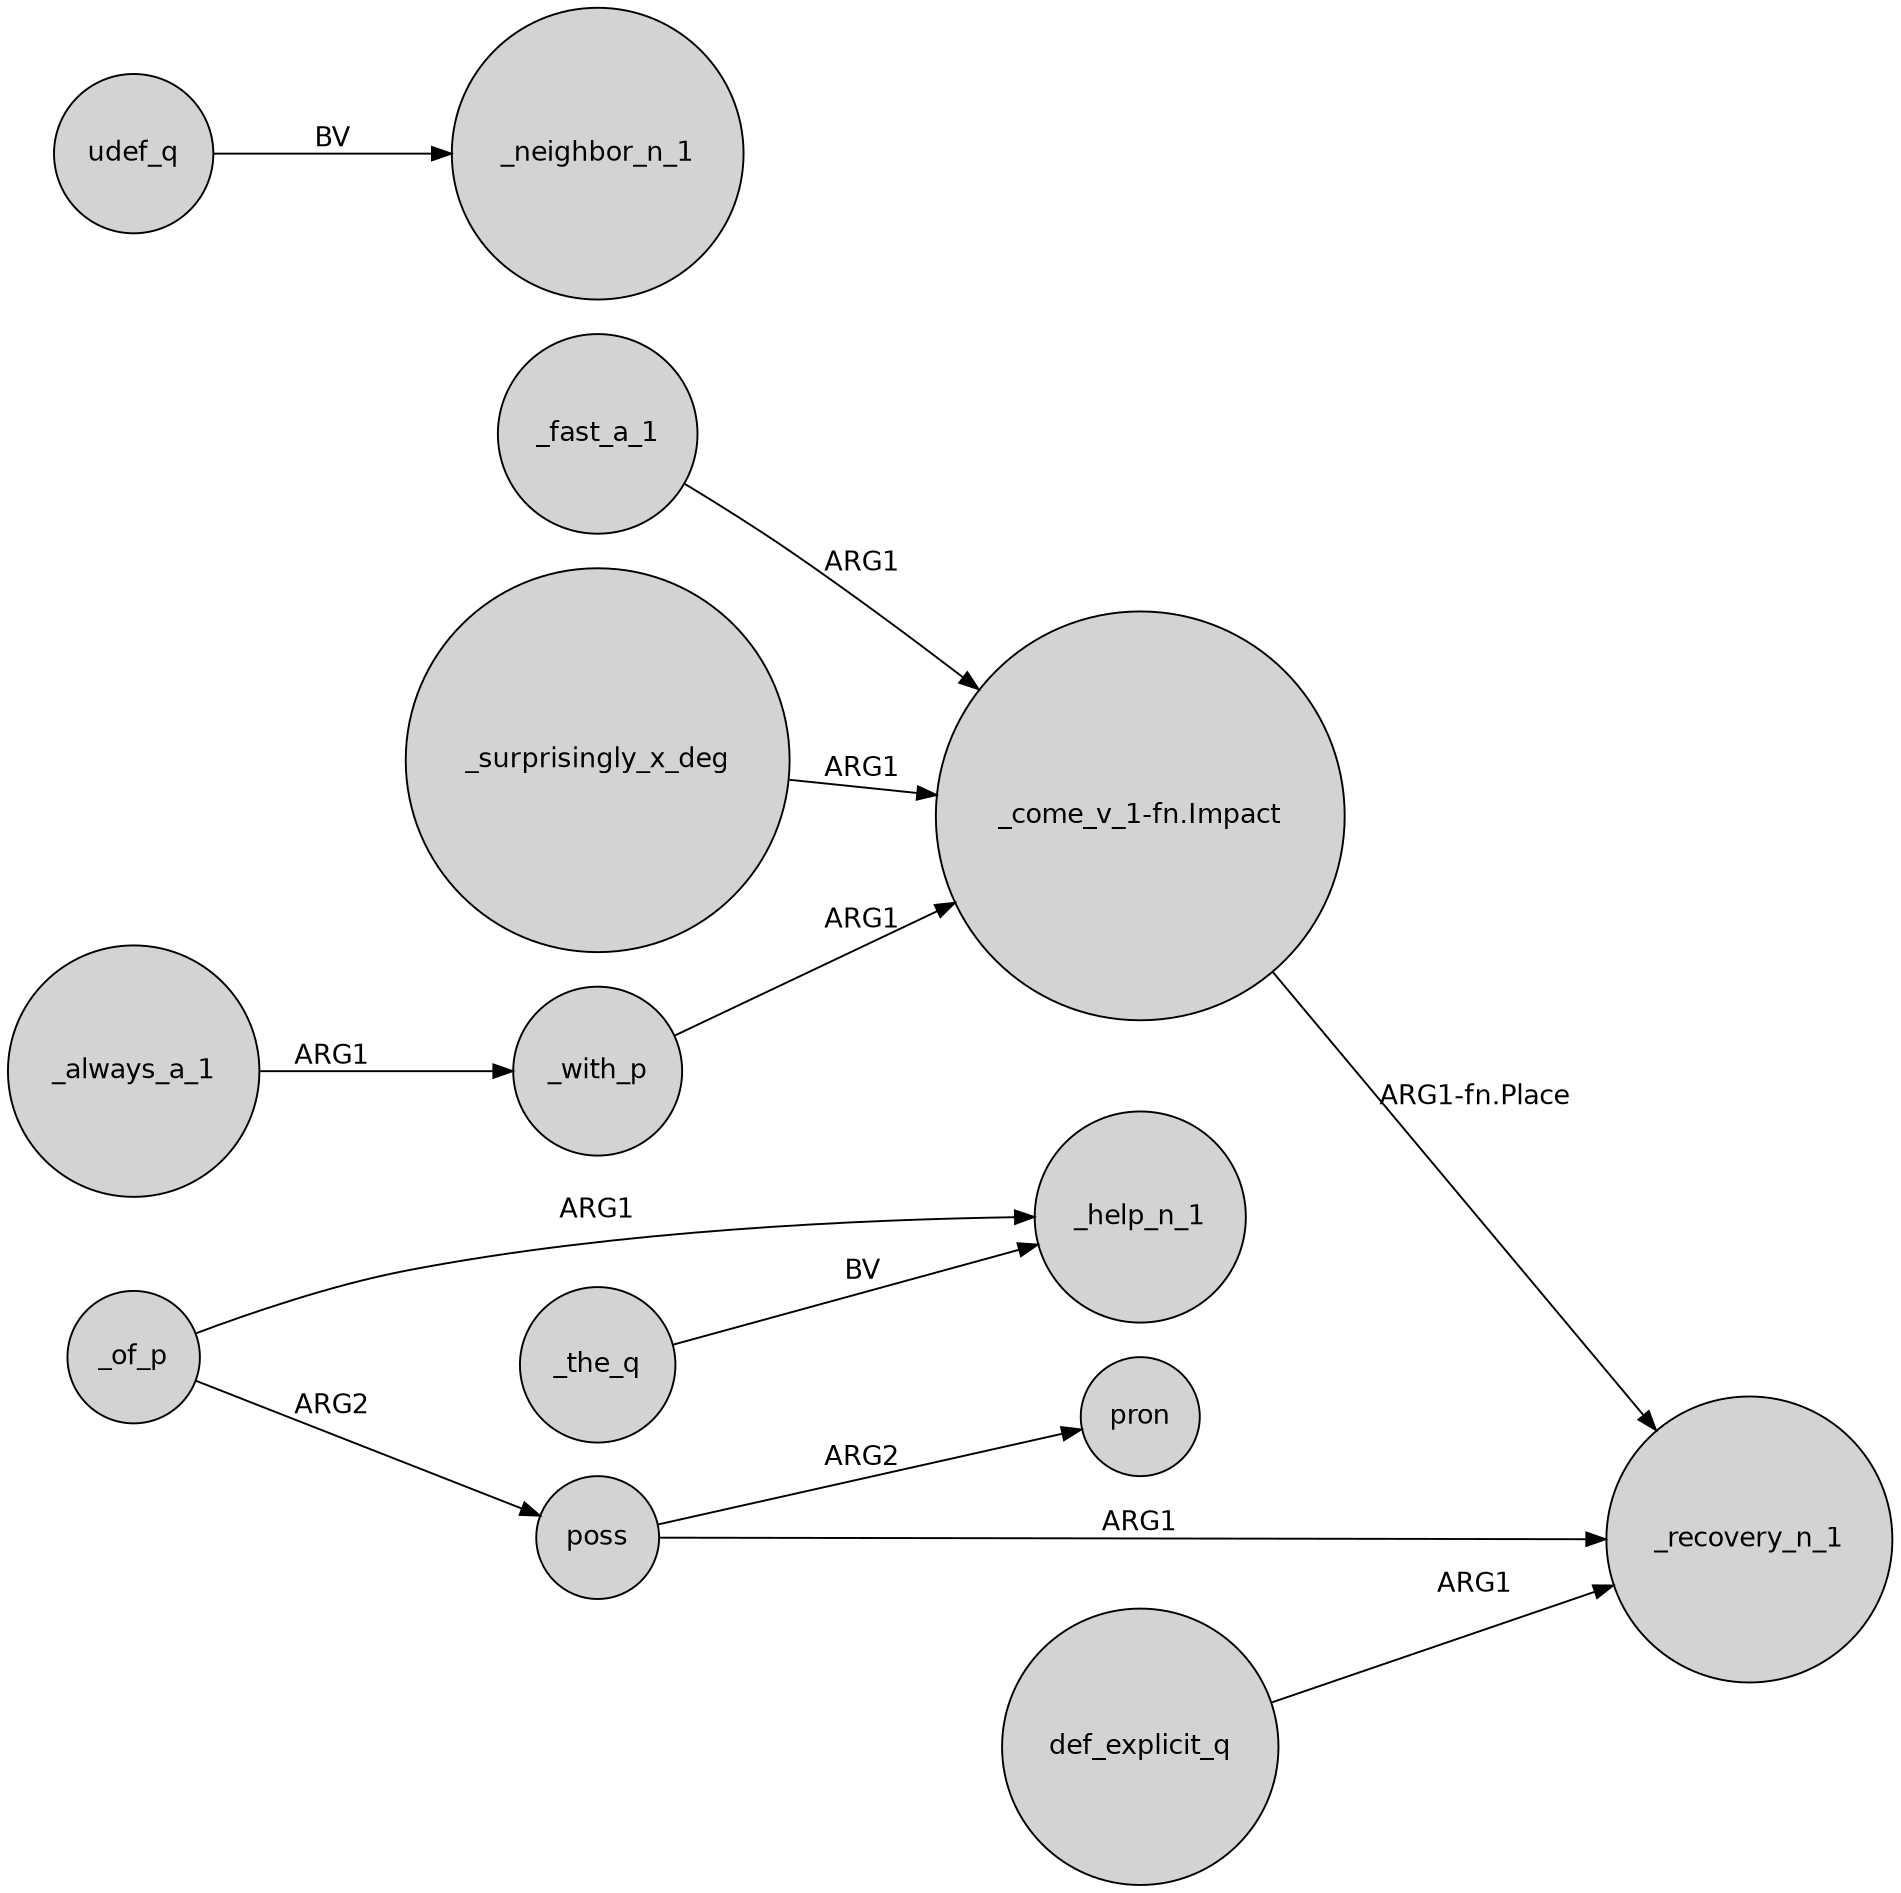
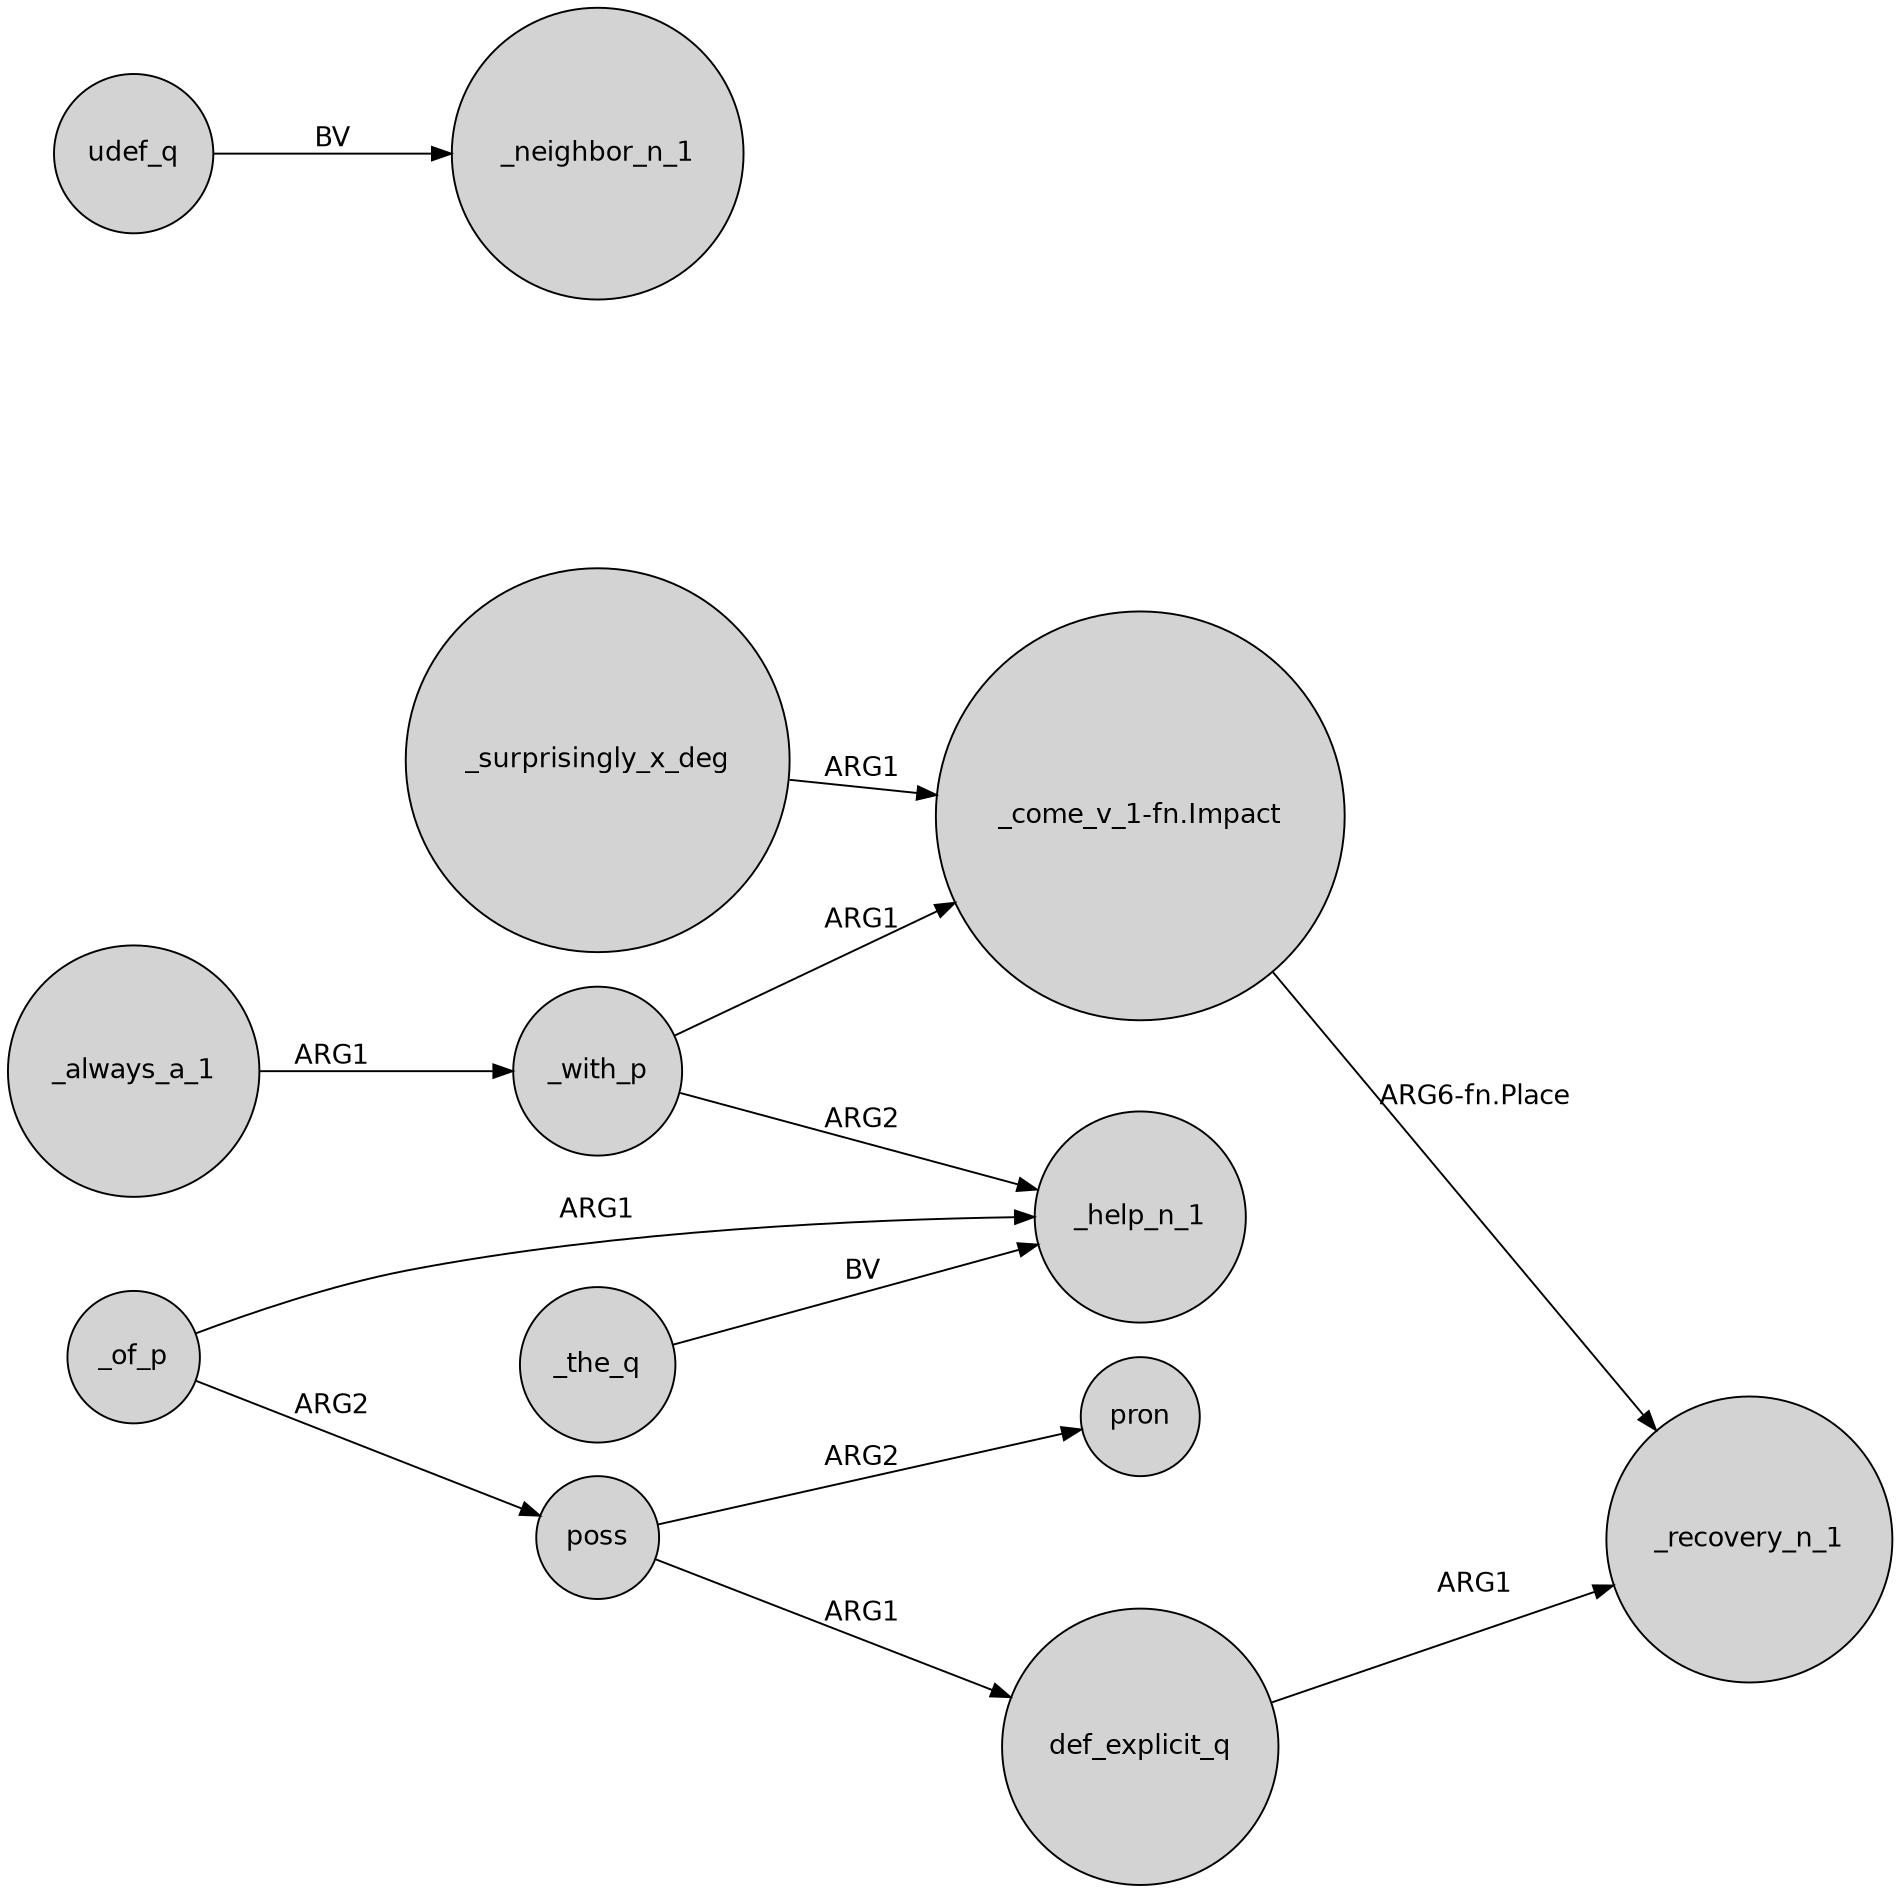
node "_fast_a_1": removed
edge "_come_v_1-fn.Impact" -> "_recovery_n_1": label "ARG1-fn.Place" -> "ARG6-fn.Place"
edge "_with_p" -> "_help_n_1": added, label "ARG2"
edge "poss" -> "_recovery_n_1": now "poss" -> "def_explicit_q"
